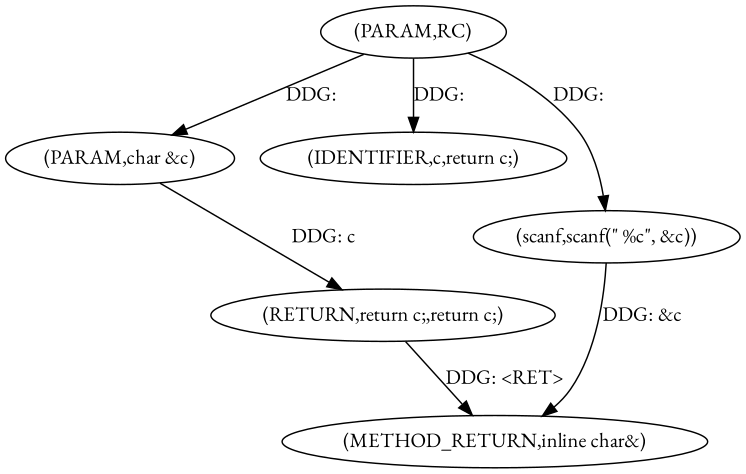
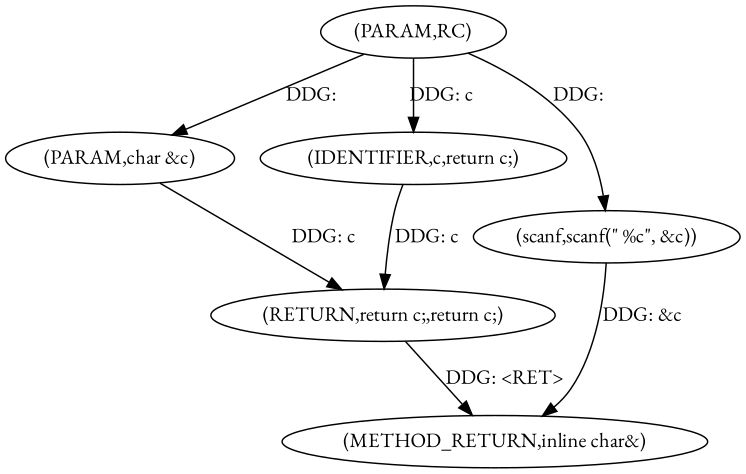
edge "(PARAM,RC)" -> "(IDENTIFIER,c,return c;)": label "DDG: " -> "DDG: c"
edge "(IDENTIFIER,c,return c;)" -> "(RETURN,return c;,return c;)": added, label "DDG: c"
